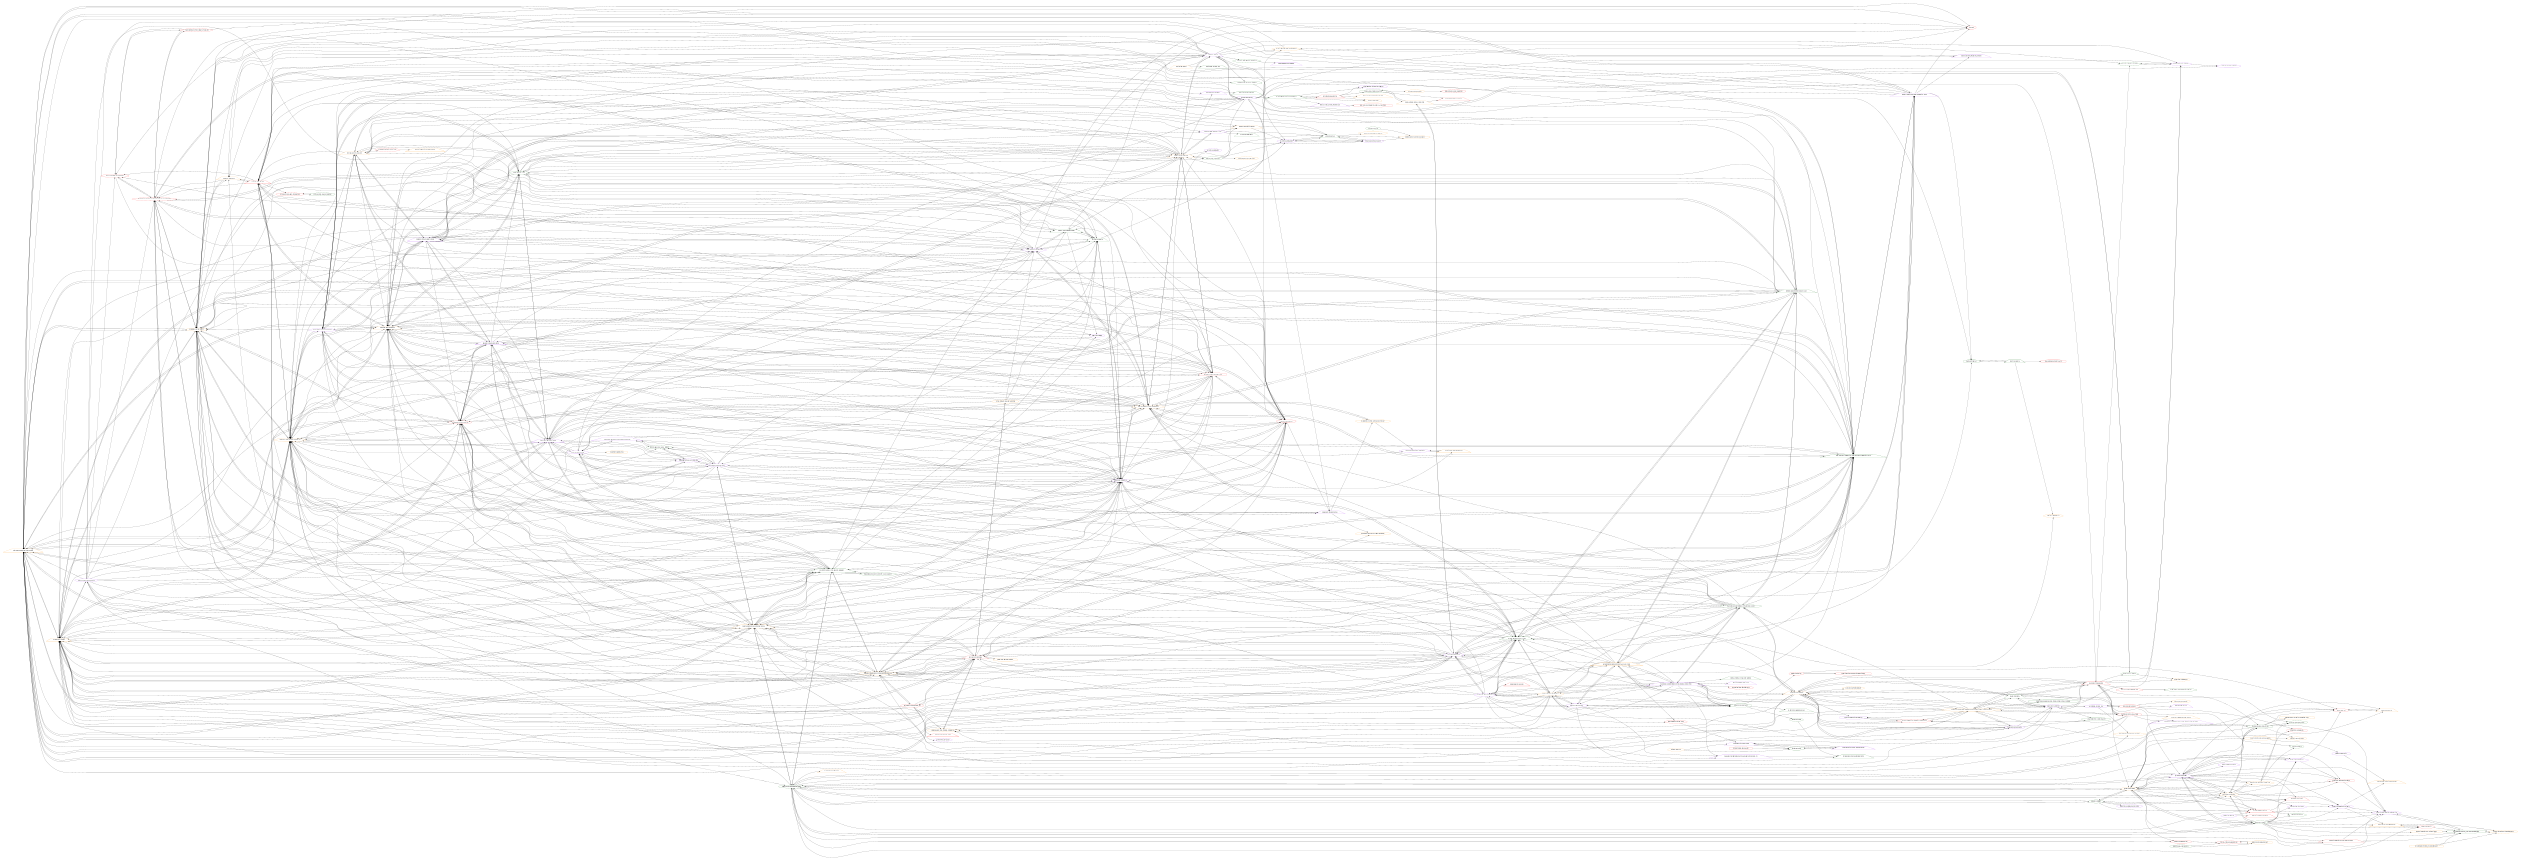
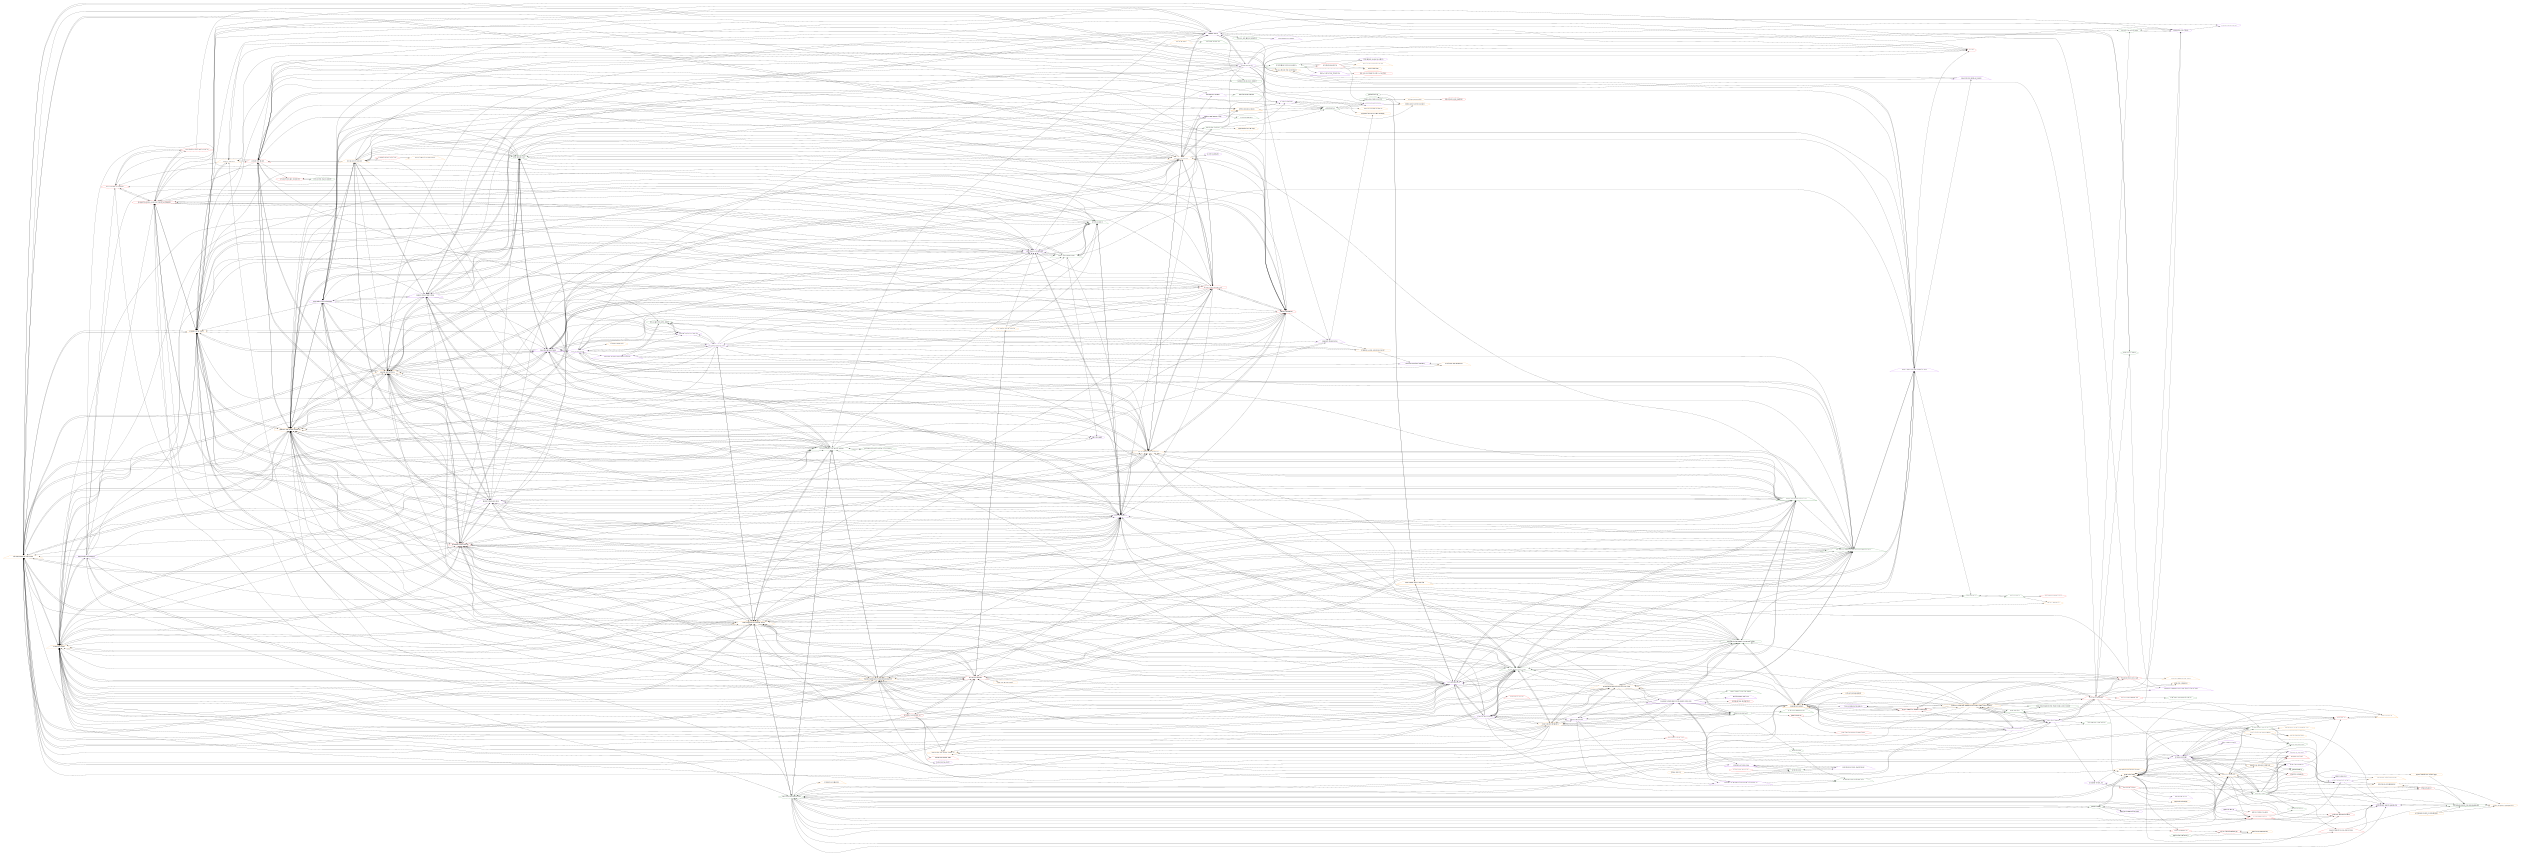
node "deathbeam/maps-of-exile": removed
